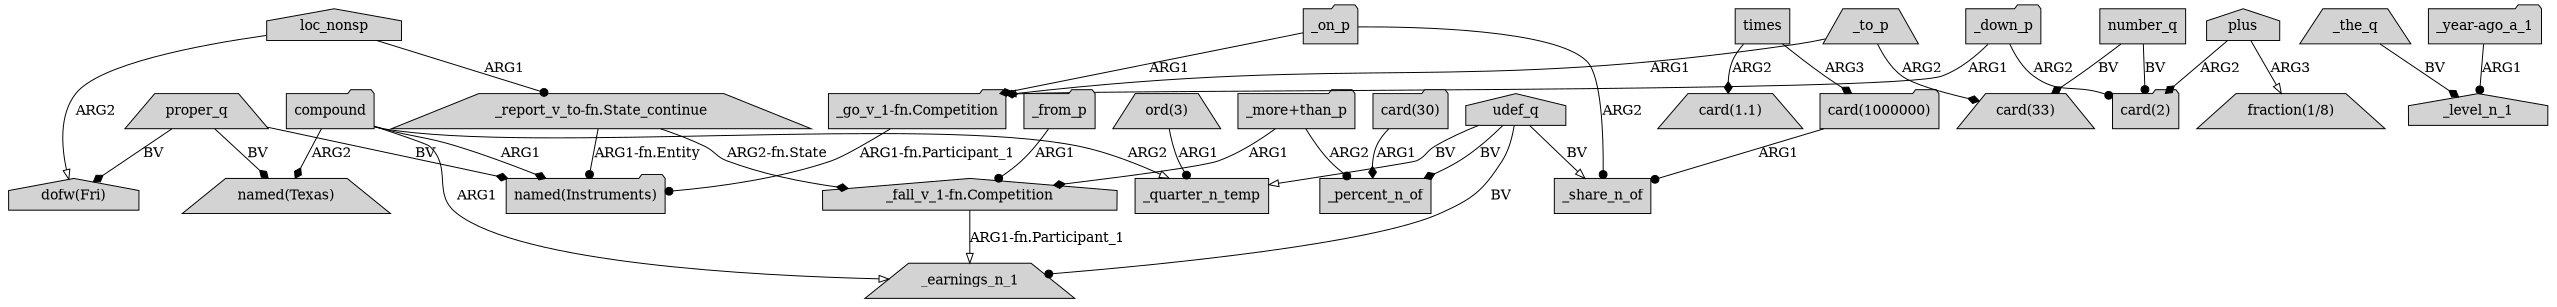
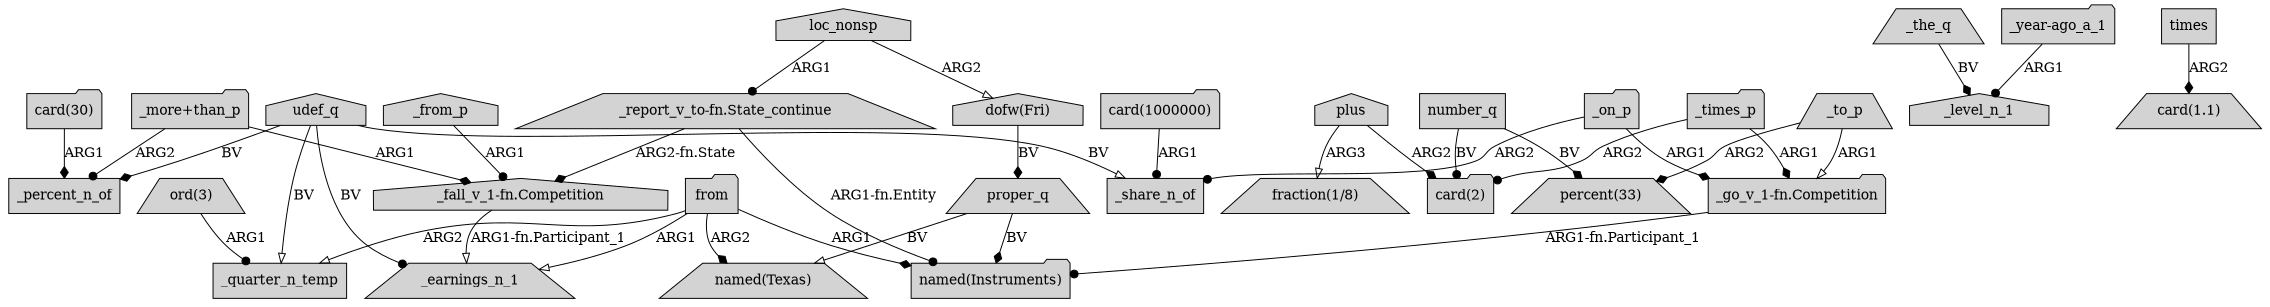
node "_down_p": label "_down_p" -> "_times_p"
edge "times" -> "card(1000000)": removed, label "ARG3"
node "compound": label "compound" -> "from"
node "_from_p": shape folder -> house
node "card(33)": label "card(33)" -> "percent(33)"
edge "proper_q" -> "named(Texas)": arrowhead diamond -> onormal
edge "proper_q" -> "dofw(Fri)": reversed
